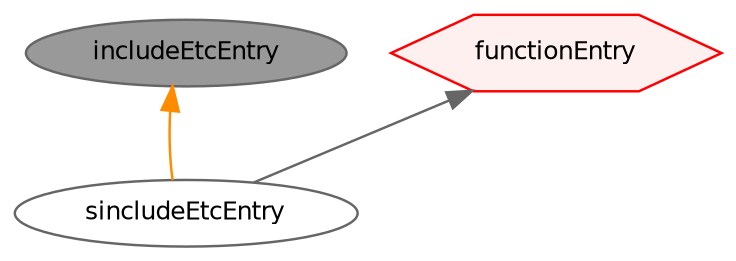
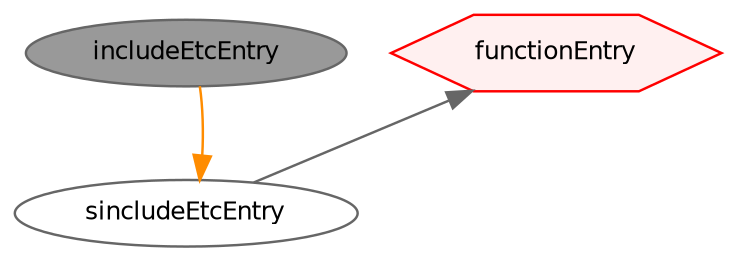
edge "sincludeEtcEntry" -> "includeEtcEntry": reversed
